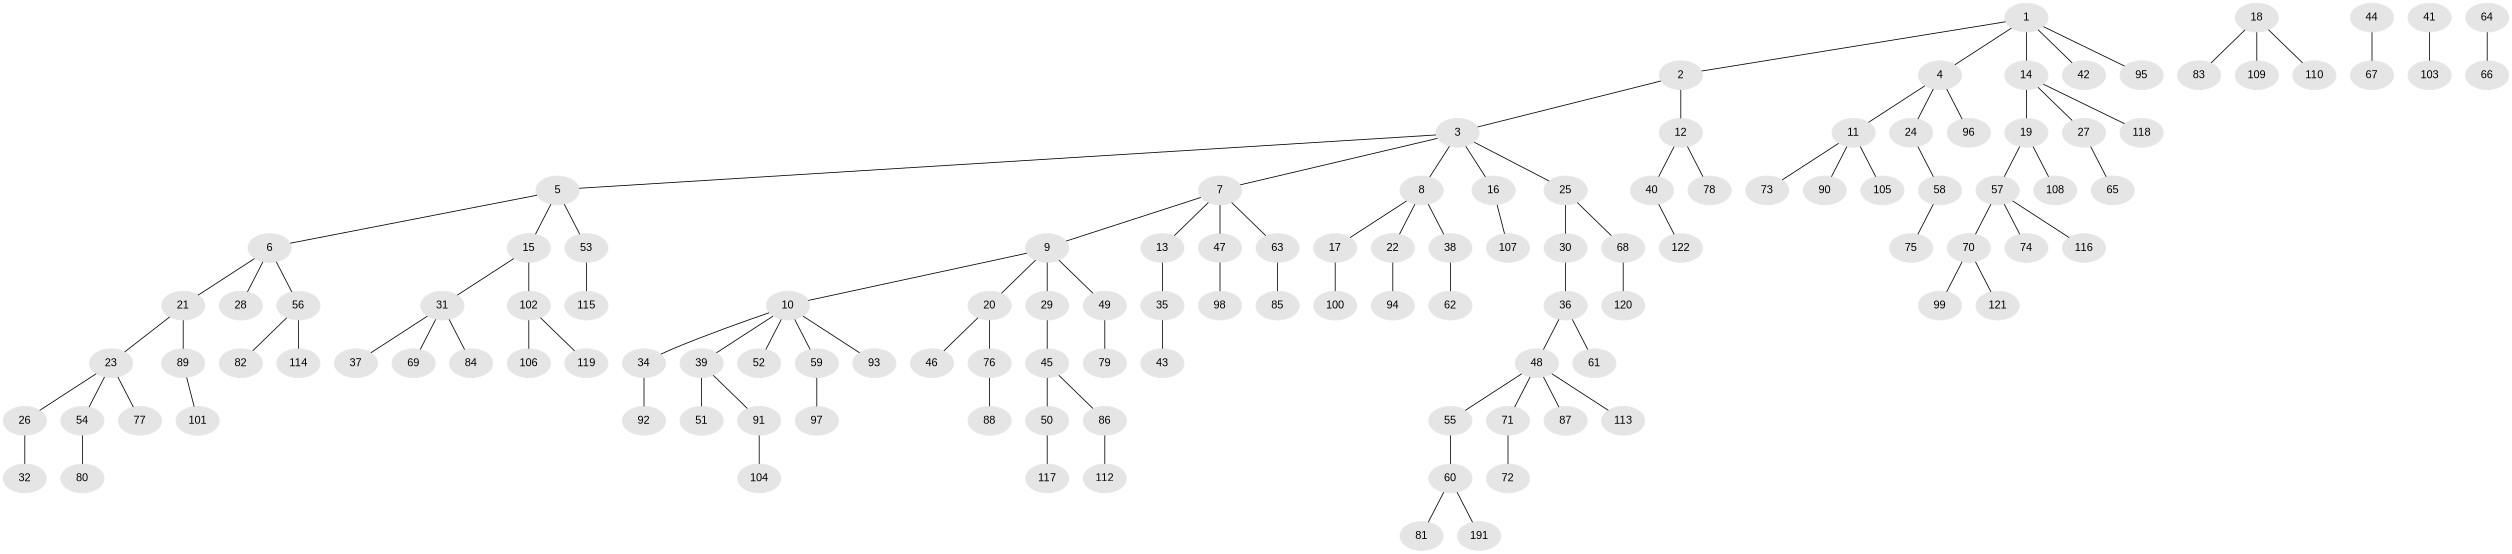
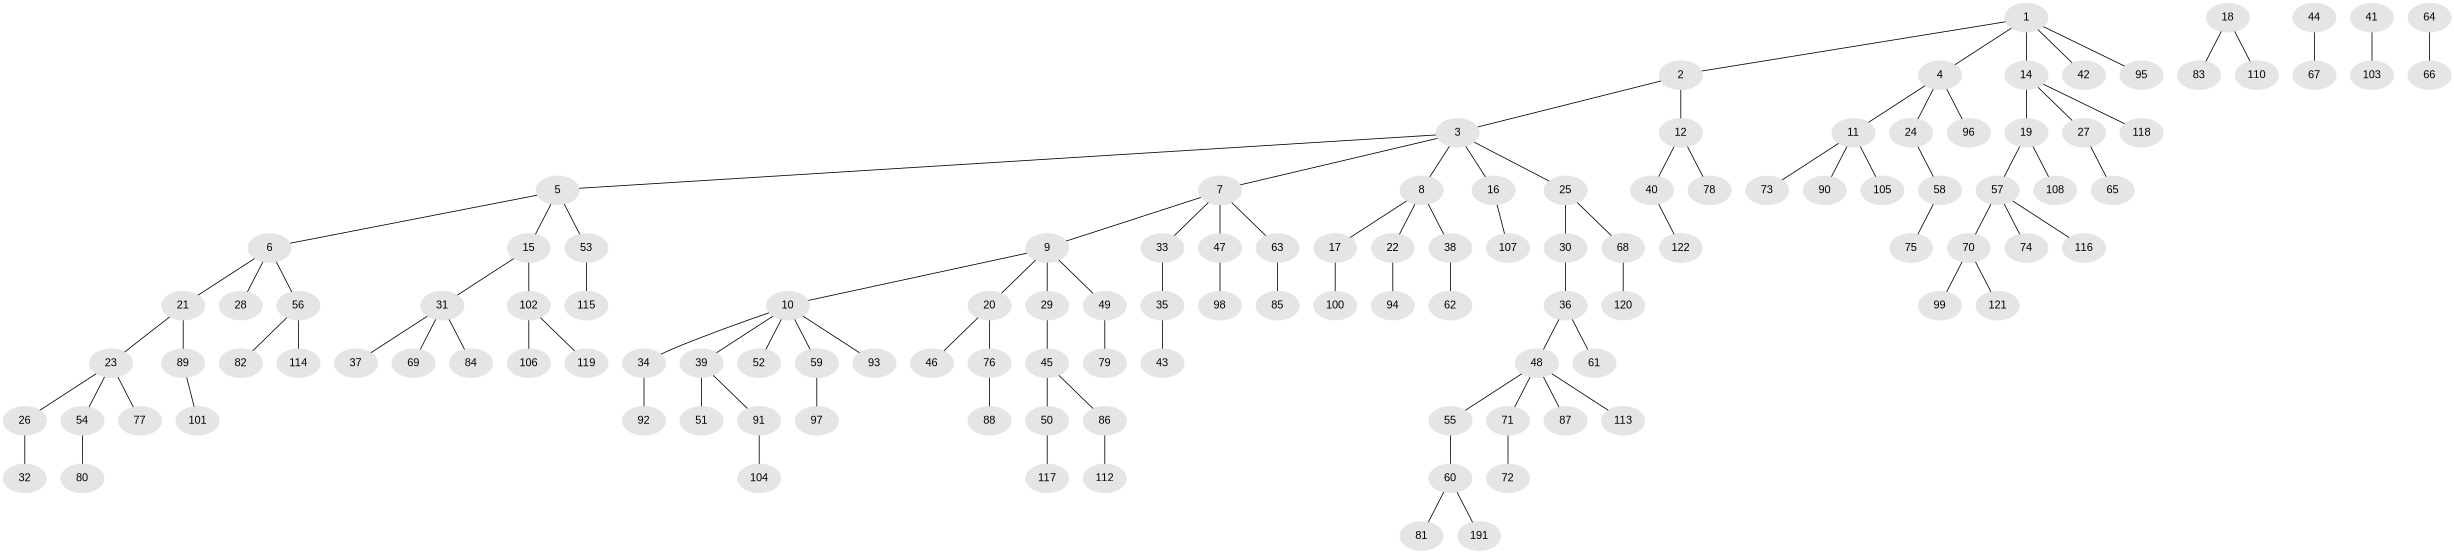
node "109": removed
node "13": label "13" -> "33"
